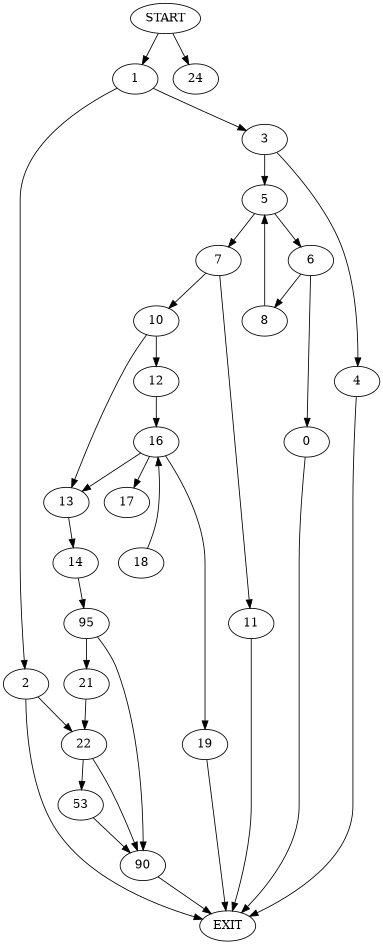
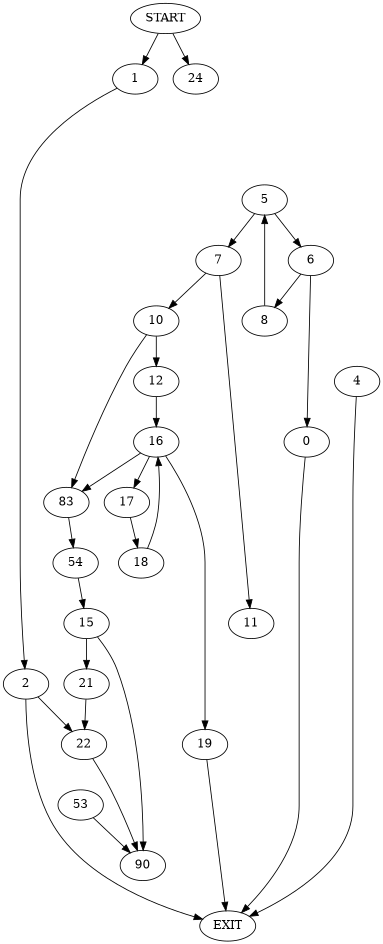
node "3": removed
node "13": label "13" -> "83"
edge "17" -> "18": added
node "14": label "14" -> "54"
node "95": label "95" -> "15"
edge "22" -> "53": removed
edge "11" -> "EXIT": removed
edge "90" -> "EXIT": removed
